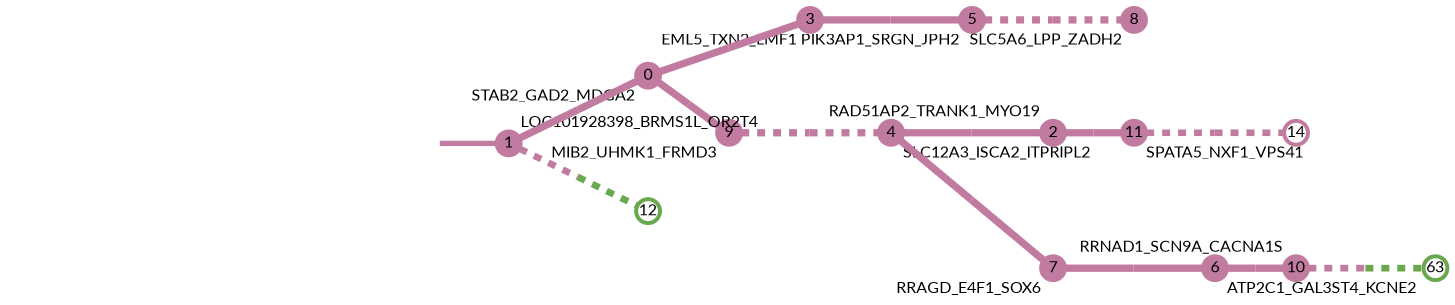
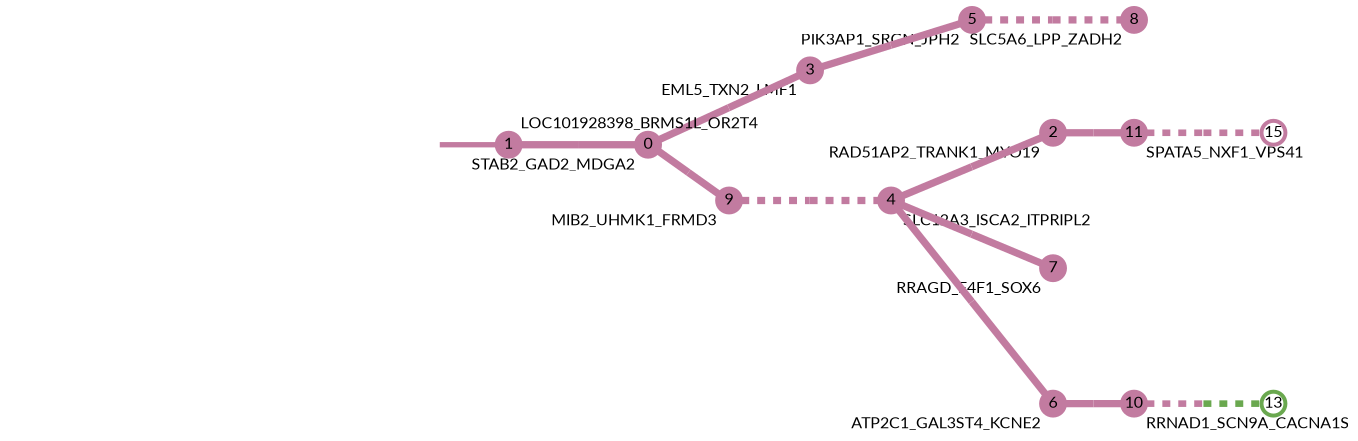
node "14": label "14" -> "15"
node "12": removed
edge "7 RRAGD_E4F1_SOX6" -> "6 ATP2C1_GAL3ST4_KCNE2": now "4 SLC12A3_ISCA2_ITPRIPL2" -> "6 ATP2C1_GAL3ST4_KCNE2"
node "63": label "63" -> "13"
